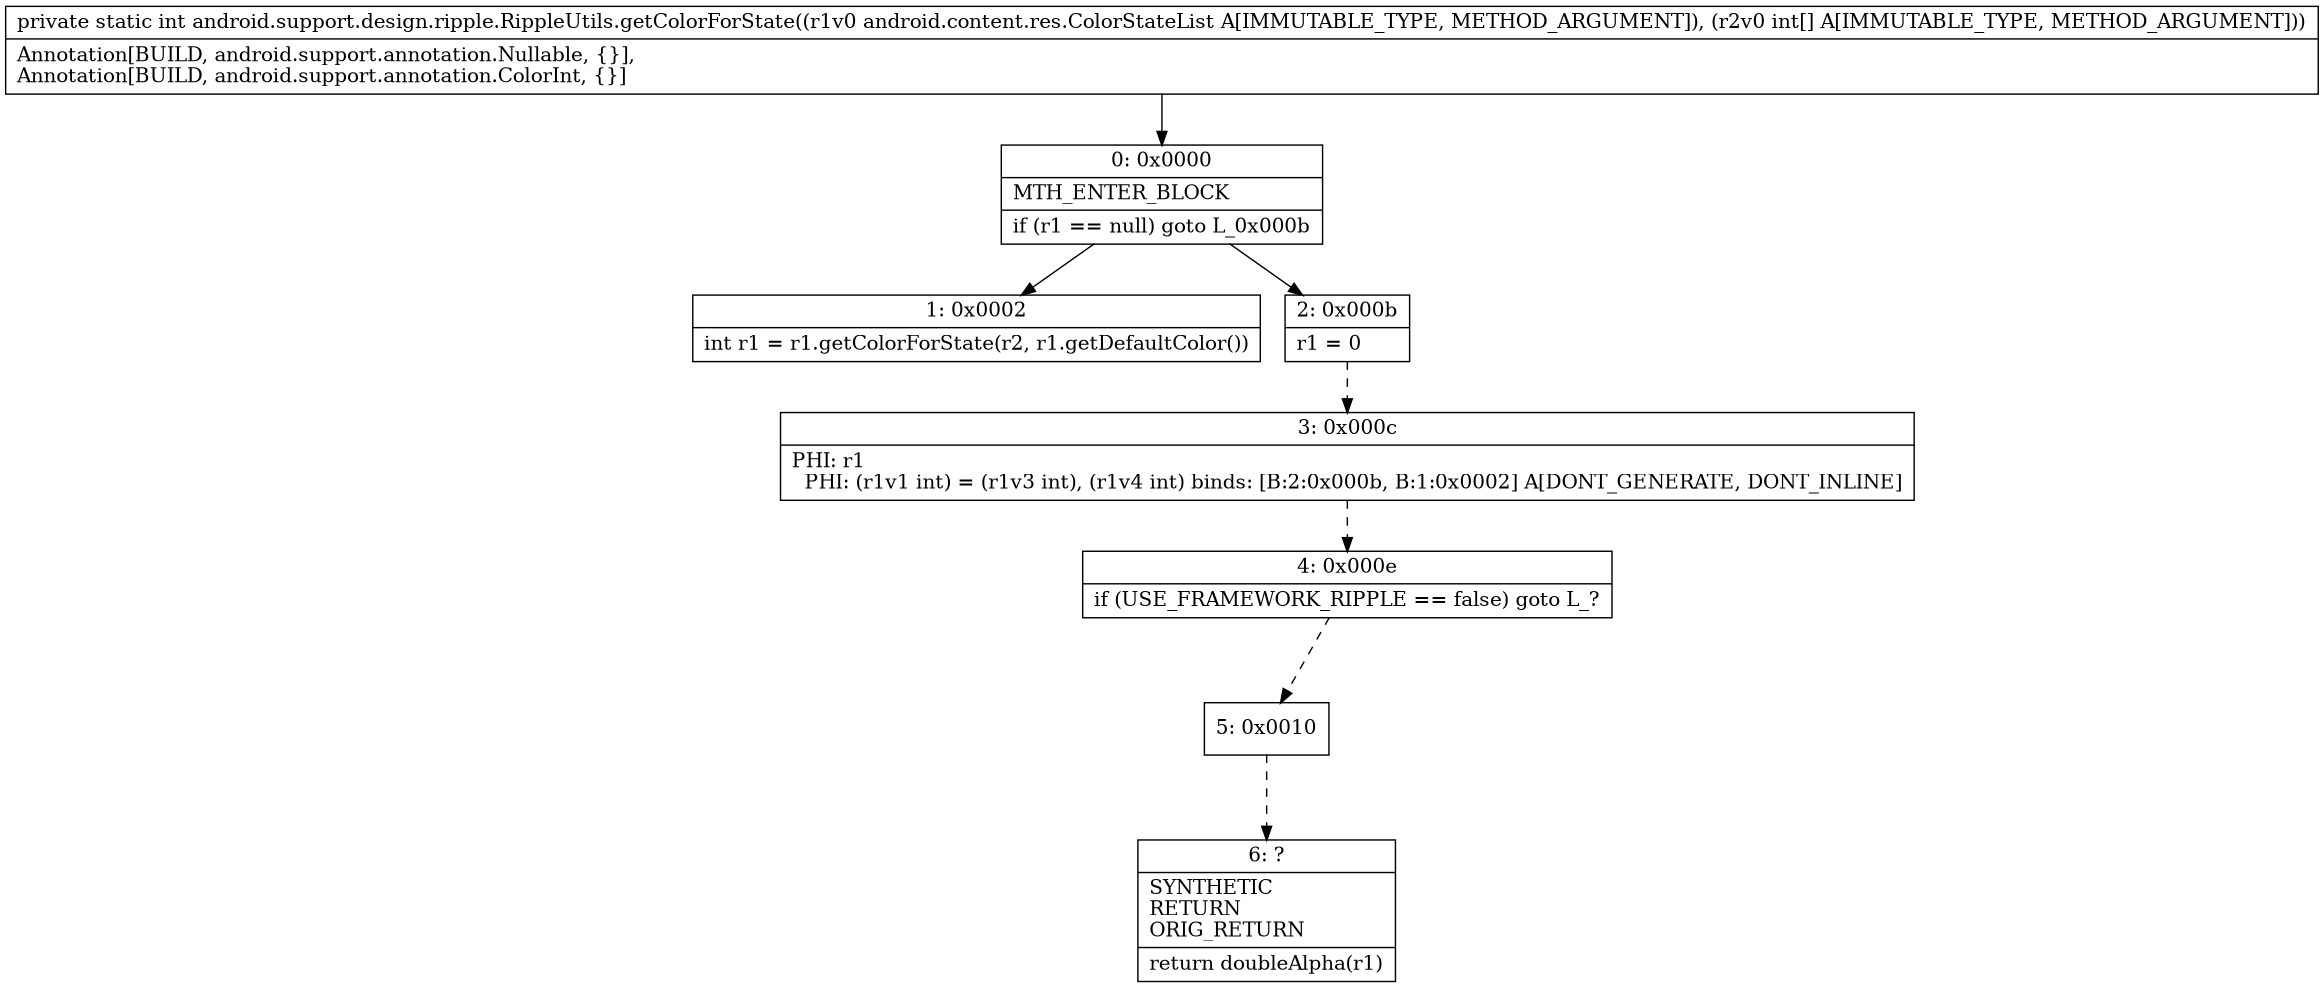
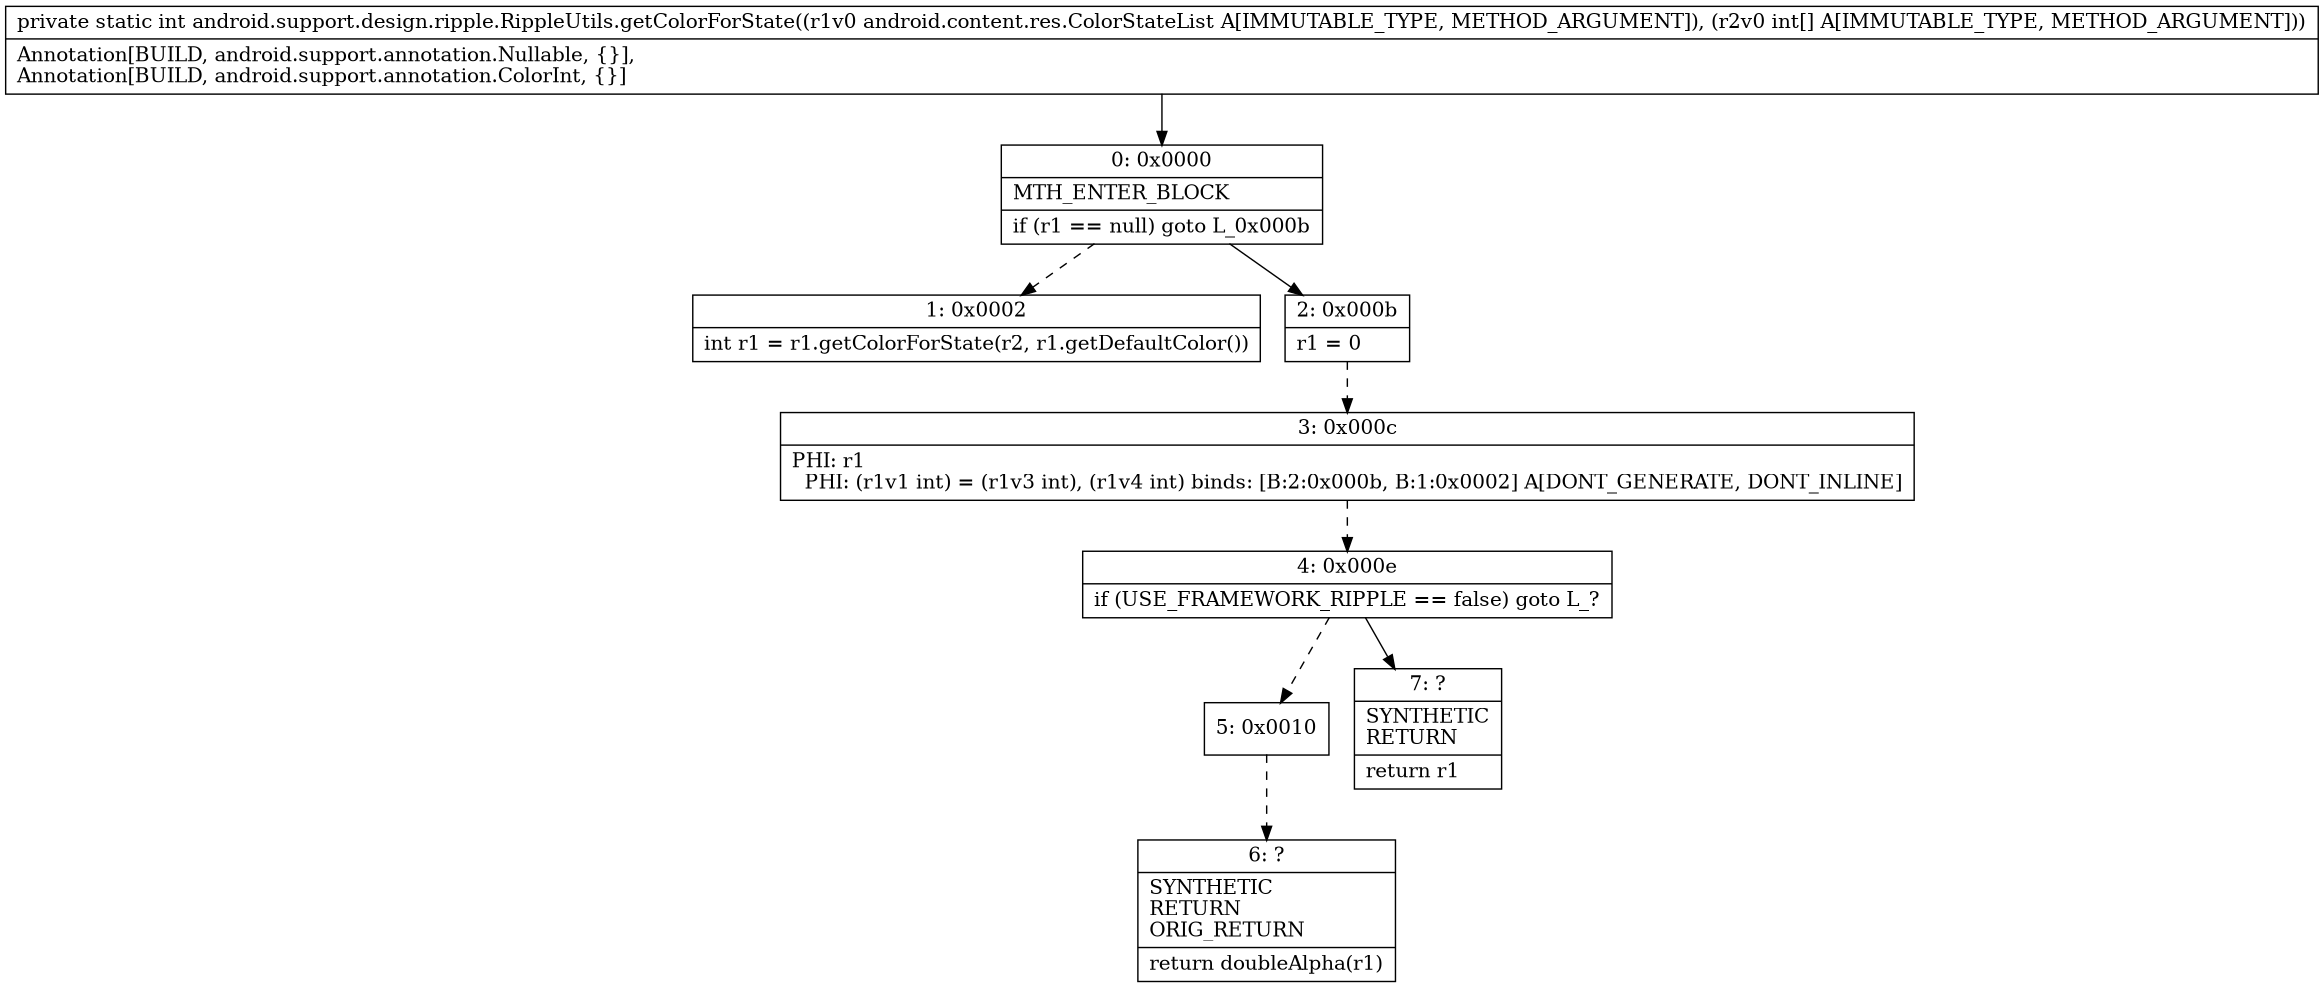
edge "0: 0x0000" -> "1: 0x0002": style solid -> dashed
node "7: ?": added
